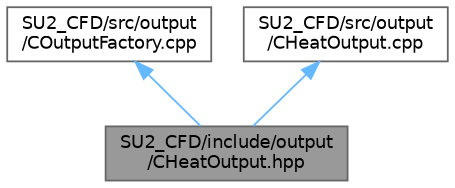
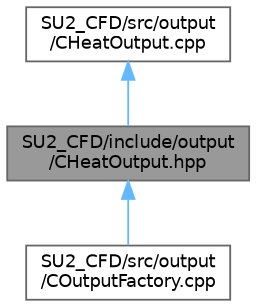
edge "SU2_CFD/include/output /CHeatOutput.hpp" -> "SU2_CFD/src/output /COutputFactory.cpp": reversed
